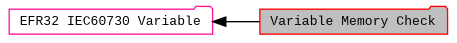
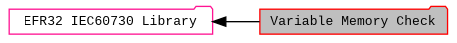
node "EFR32 IEC60730 Variable": label "EFR32 IEC60730 Variable" -> "EFR32 IEC60730 Library"
